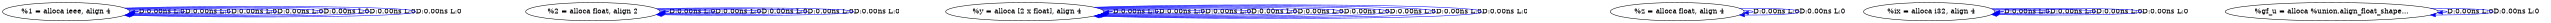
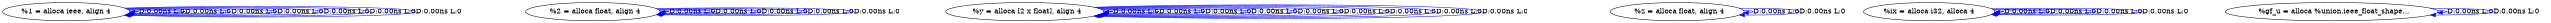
node "%2 = alloca float, align 2": label "%2 = alloca float, align 2" -> "%2 = alloca float, align 4"
node "%ix = alloca i32, align 4": label "%ix = alloca i32, align 4" -> "%ix = alloca i32, alloca 4"
node "%gf_u = alloca %union.align_float_shape...": label "%gf_u = alloca %union.align_float_shape..." -> "%gf_u = alloca %union.ieee_float_shape..."
